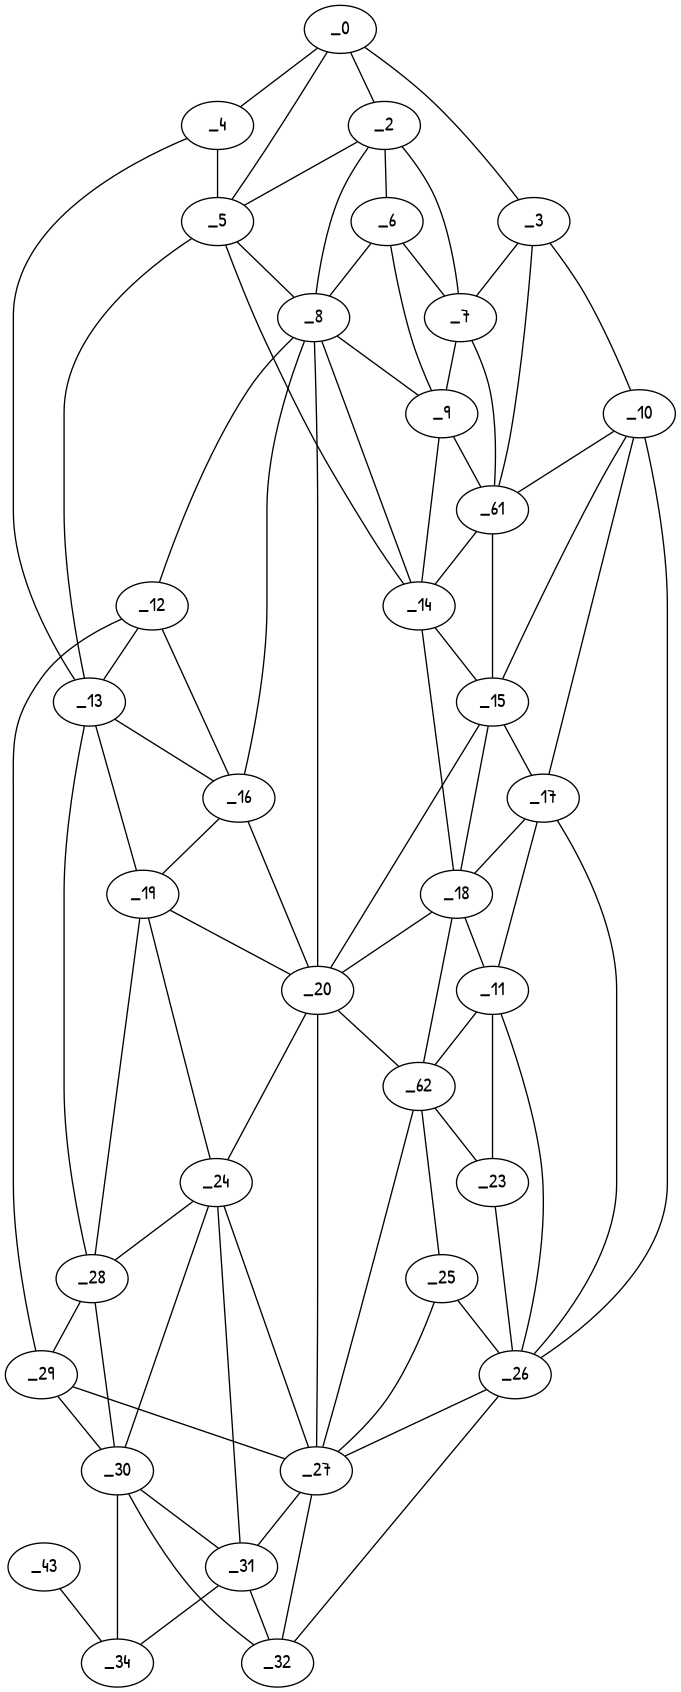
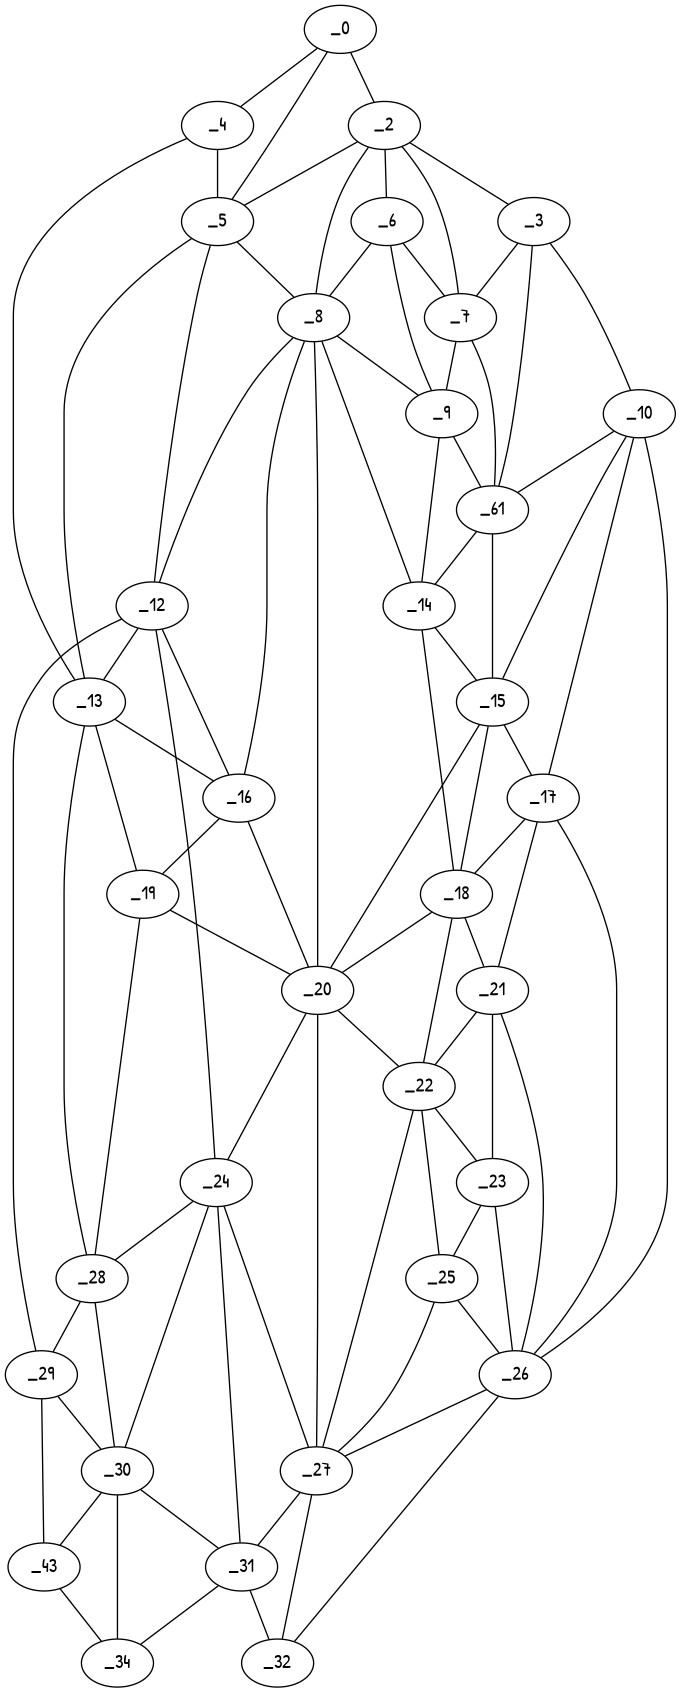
edge "_0" -- "_3": now "_2" -- "_3"
edge "_5" -- "_14": now "_5" -- "_12"
node "_11": label "_11" -> "_21"
edge "_19" -- "_24": now "_12" -- "_24"
node "_62": label "_62" -> "_22"
edge "_23" -- "_25": added
edge "_29" -- "_27": now "_29" -- "_43"
edge "_30" -- "_32": now "_30" -- "_43"
